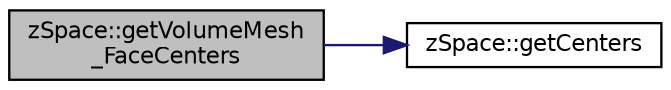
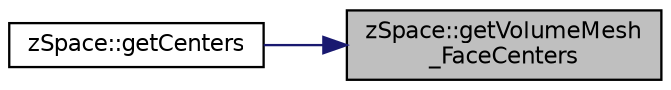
edge "zSpace::getVolumeMesh _FaceCenters" -> "zSpace::getCenters": reversed
